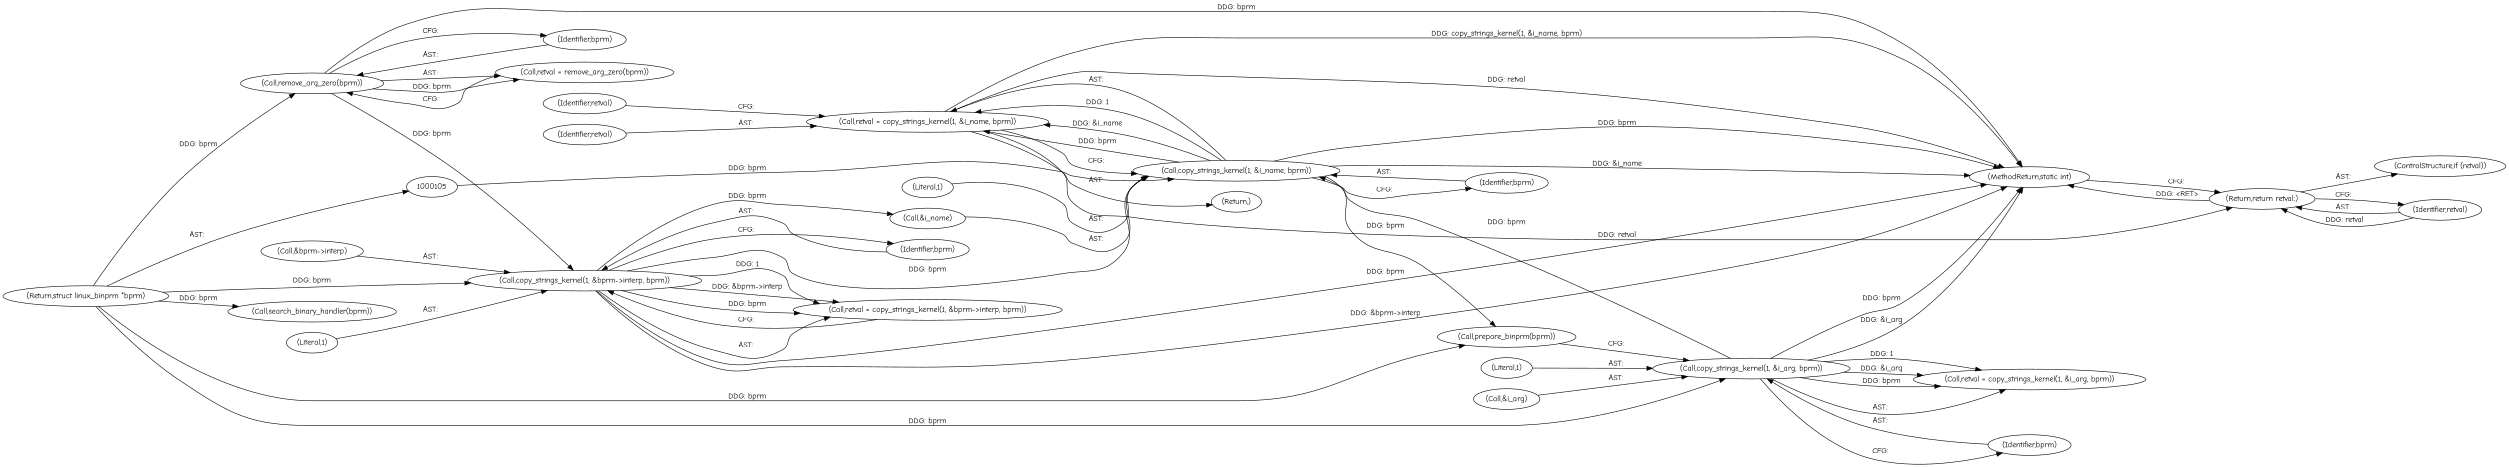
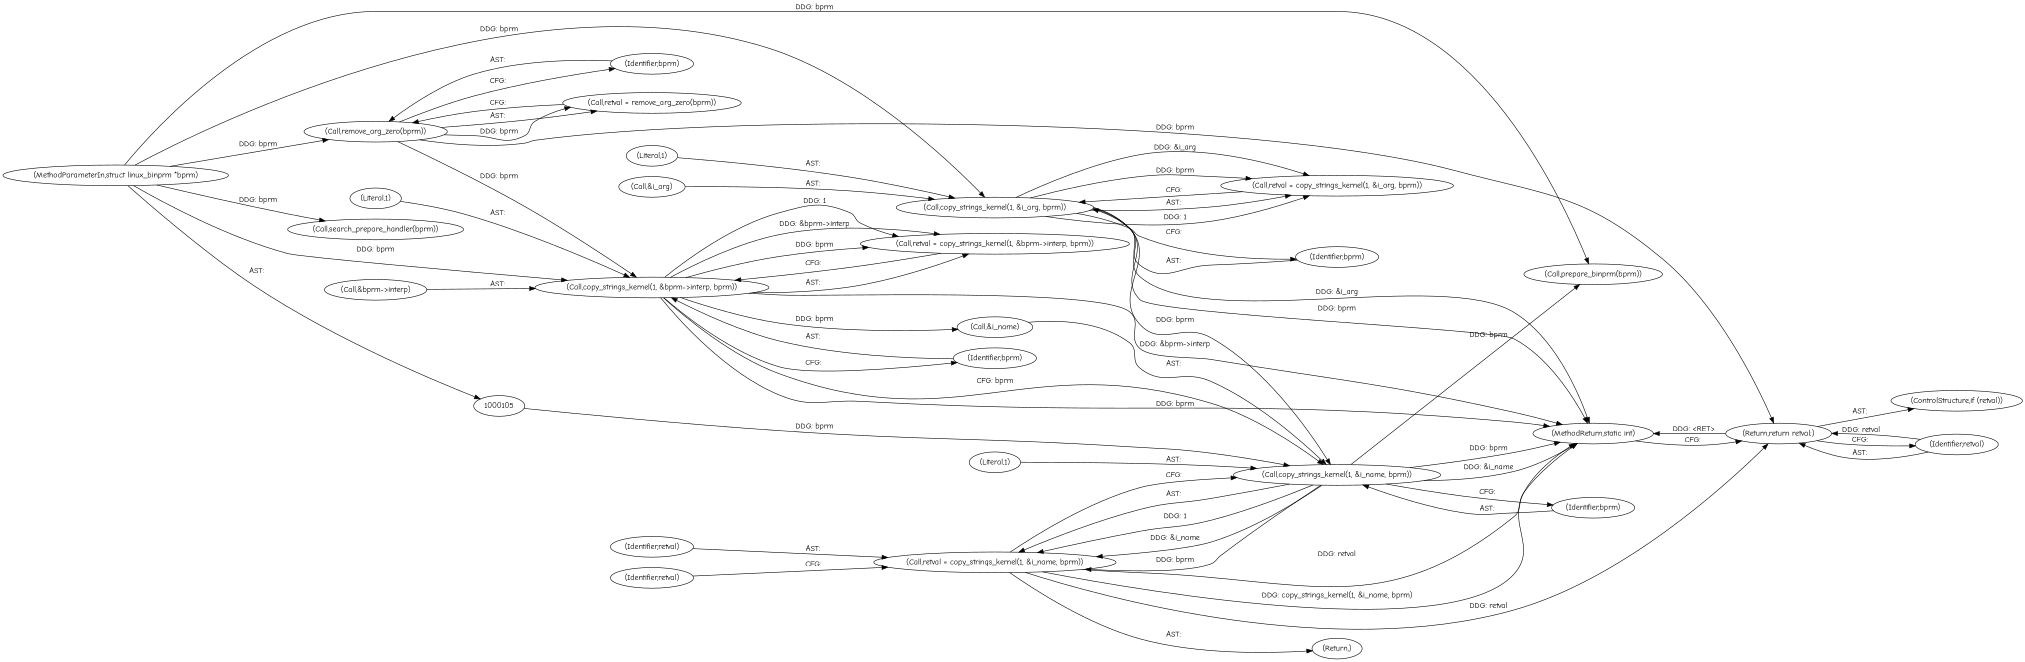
edge "(Call,remove_arg_zero(bprm))" -> "(MethodReturn,static int)": now "(Call,remove_arg_zero(bprm))" -> "(Return,return retval;)"
edge "(Call,copy_strings_kernel(1, &bprm->interp, bprm))" -> "(Call,copy_strings_kernel(1, &i_name, bprm))": label "DDG: bprm" -> "CFG: bprm"
node "(Return,struct linux_binprm *bprm)": label "(Return,struct linux_binprm *bprm)" -> "(MethodParameterIn,struct linux_binprm *bprm)"
node "(Call,search_binary_handler(bprm))": label "(Call,search_binary_handler(bprm))" -> "(Call,search_prepare_handler(bprm))"
edge "(Call,prepare_binprm(bprm))" -> "(Call,copy_strings_kernel(1, &i_arg, bprm))": now "(Call,retval = copy_strings_kernel(1, &i_arg, bprm))" -> "(Call,copy_strings_kernel(1, &i_arg, bprm))"
